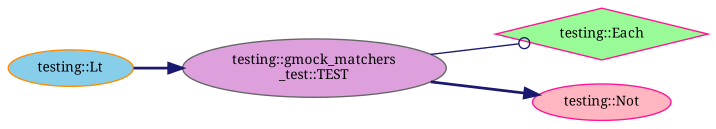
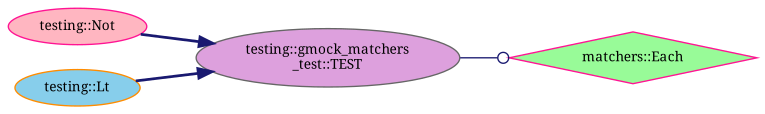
node "testing::Each": label "testing::Each" -> "matchers::Each"
edge "testing::gmock_matchers _test::TEST" -> "testing::Not": reversed
